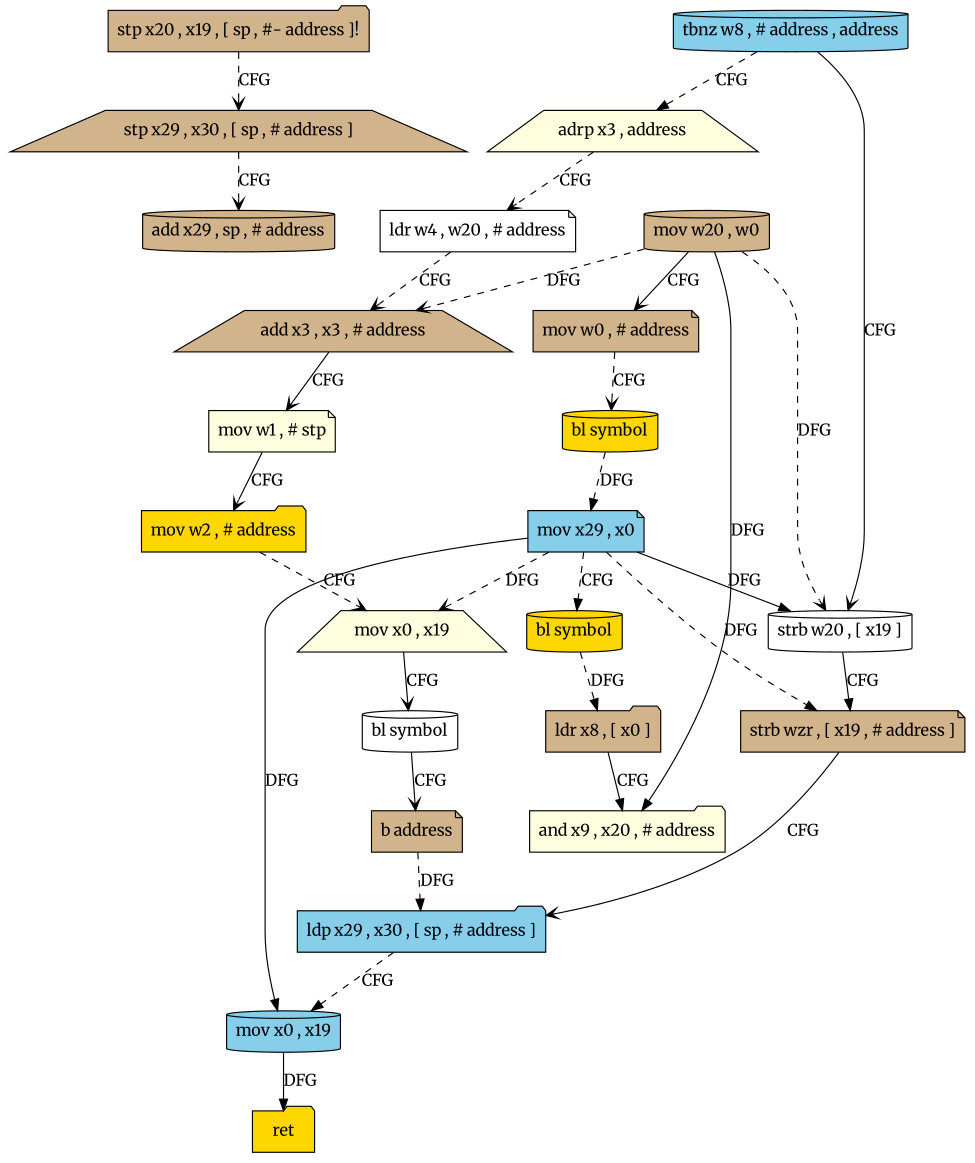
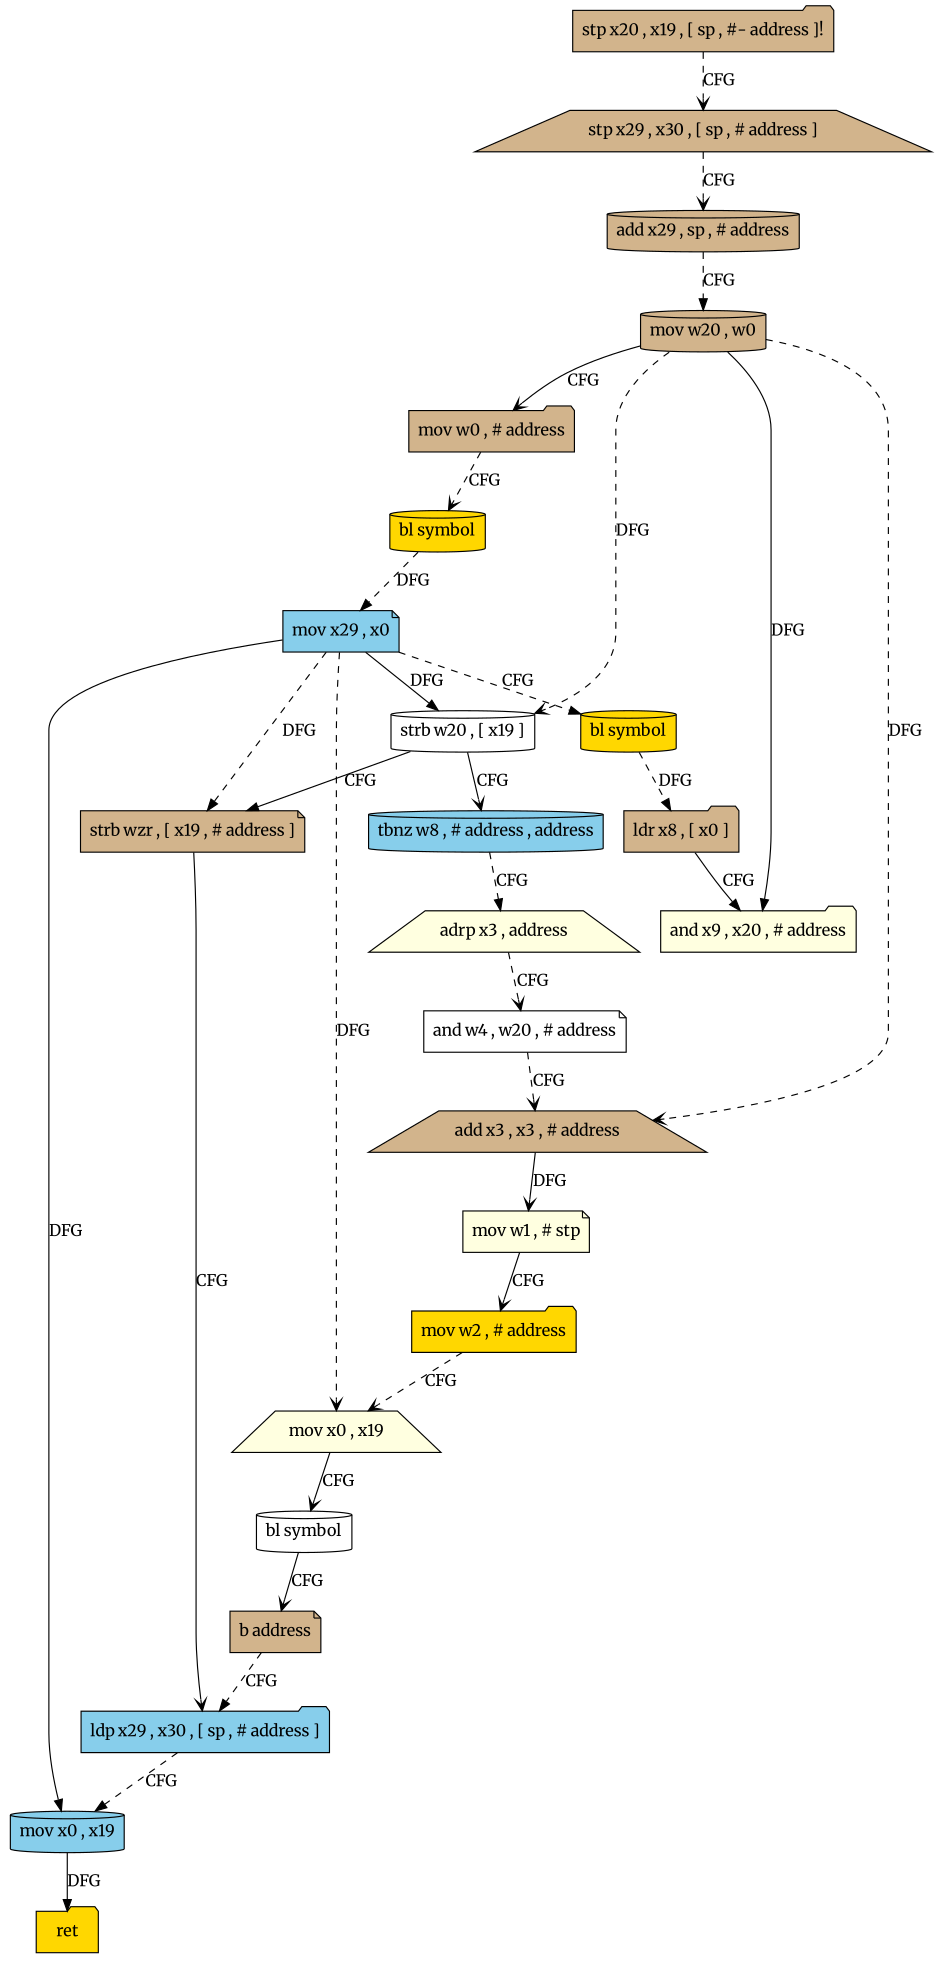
node "ldr w4 , w20 , # address": label "ldr w4 , w20 , # address" -> "and w4 , w20 , # address"
edge "add x29 , sp , # address" -> "mov w20 , w0": added, label "CFG"
edge "tbnz w8 , # address , address" -> "strb w20 , [ x19 ]": reversed
node "mov w0 , # address": shape note -> folder
edge "add x3 , x3 , # address" -> "mov w1 , # stp": label "CFG" -> "DFG"
edge "b address" -> "ldp x29 , x30 , [ sp , # address ]": label "DFG" -> "CFG"
